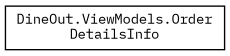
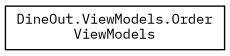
node "DineOut.ViewModels.Order DetailsInfo": label "DineOut.ViewModels.Order DetailsInfo" -> "DineOut.ViewModels.Order ViewModels"
